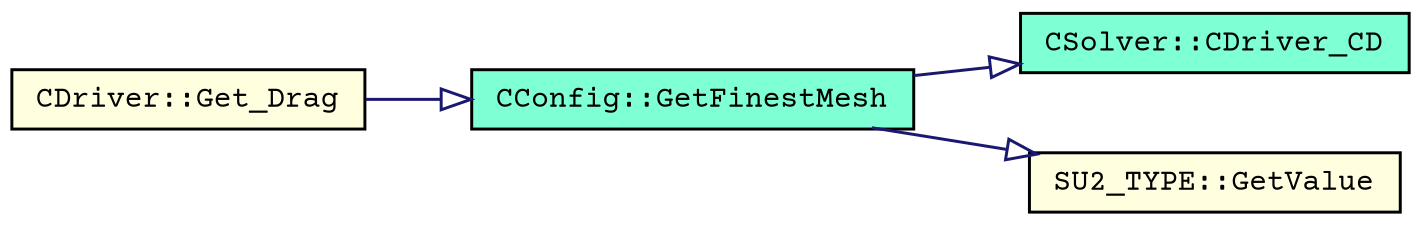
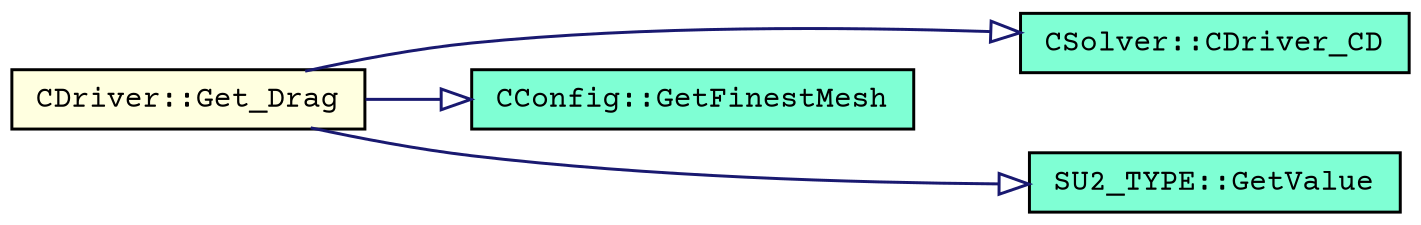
edge "CConfig::GetFinestMesh" -> "CSolver::CDriver_CD": now "CDriver::Get_Drag" -> "CSolver::CDriver_CD"
edge "CConfig::GetFinestMesh" -> "SU2_TYPE::GetValue": now "CDriver::Get_Drag" -> "SU2_TYPE::GetValue"
node "SU2_TYPE::GetValue": fillcolor lightyellow -> aquamarine
